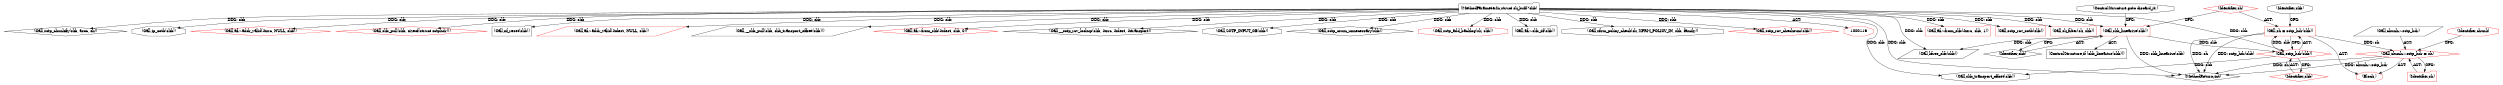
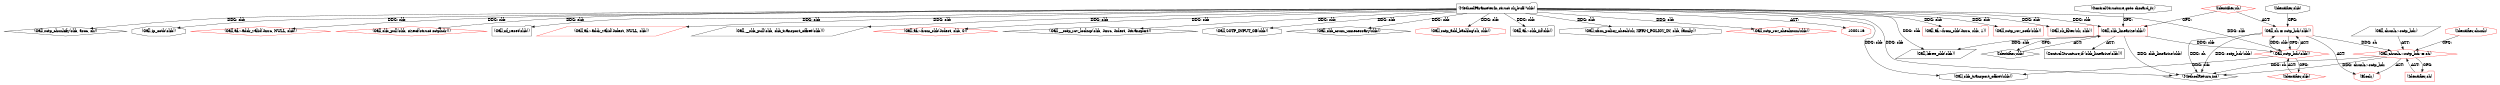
node "(Call,sctp_csum_unnecessary(skb))": label "(Call,sctp_csum_unnecessary(skb))" -> "(Call,skb_csum_unnecessary(skb))"
